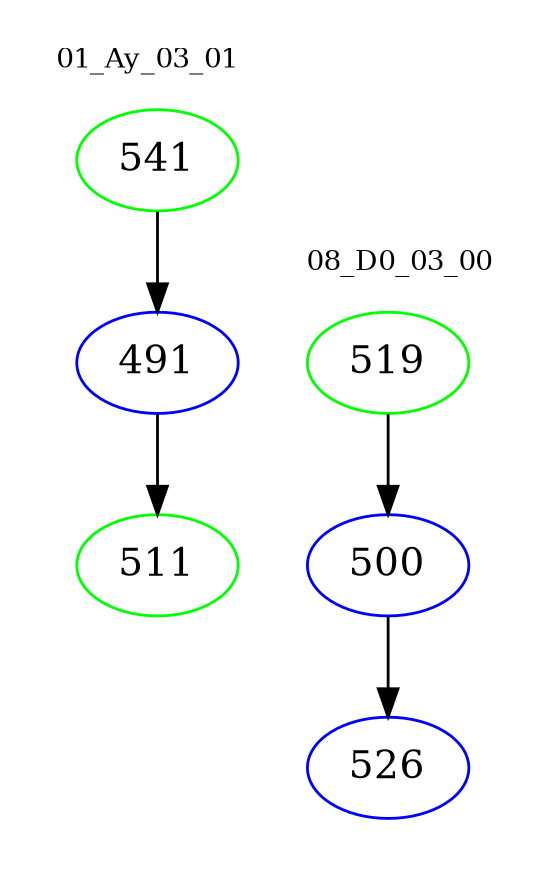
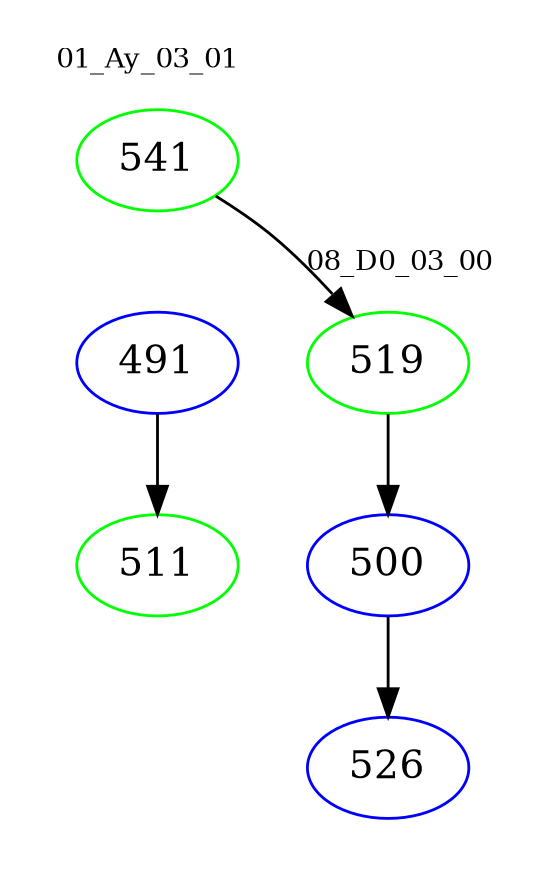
edge "541" -> "491": now "541" -> "519"
